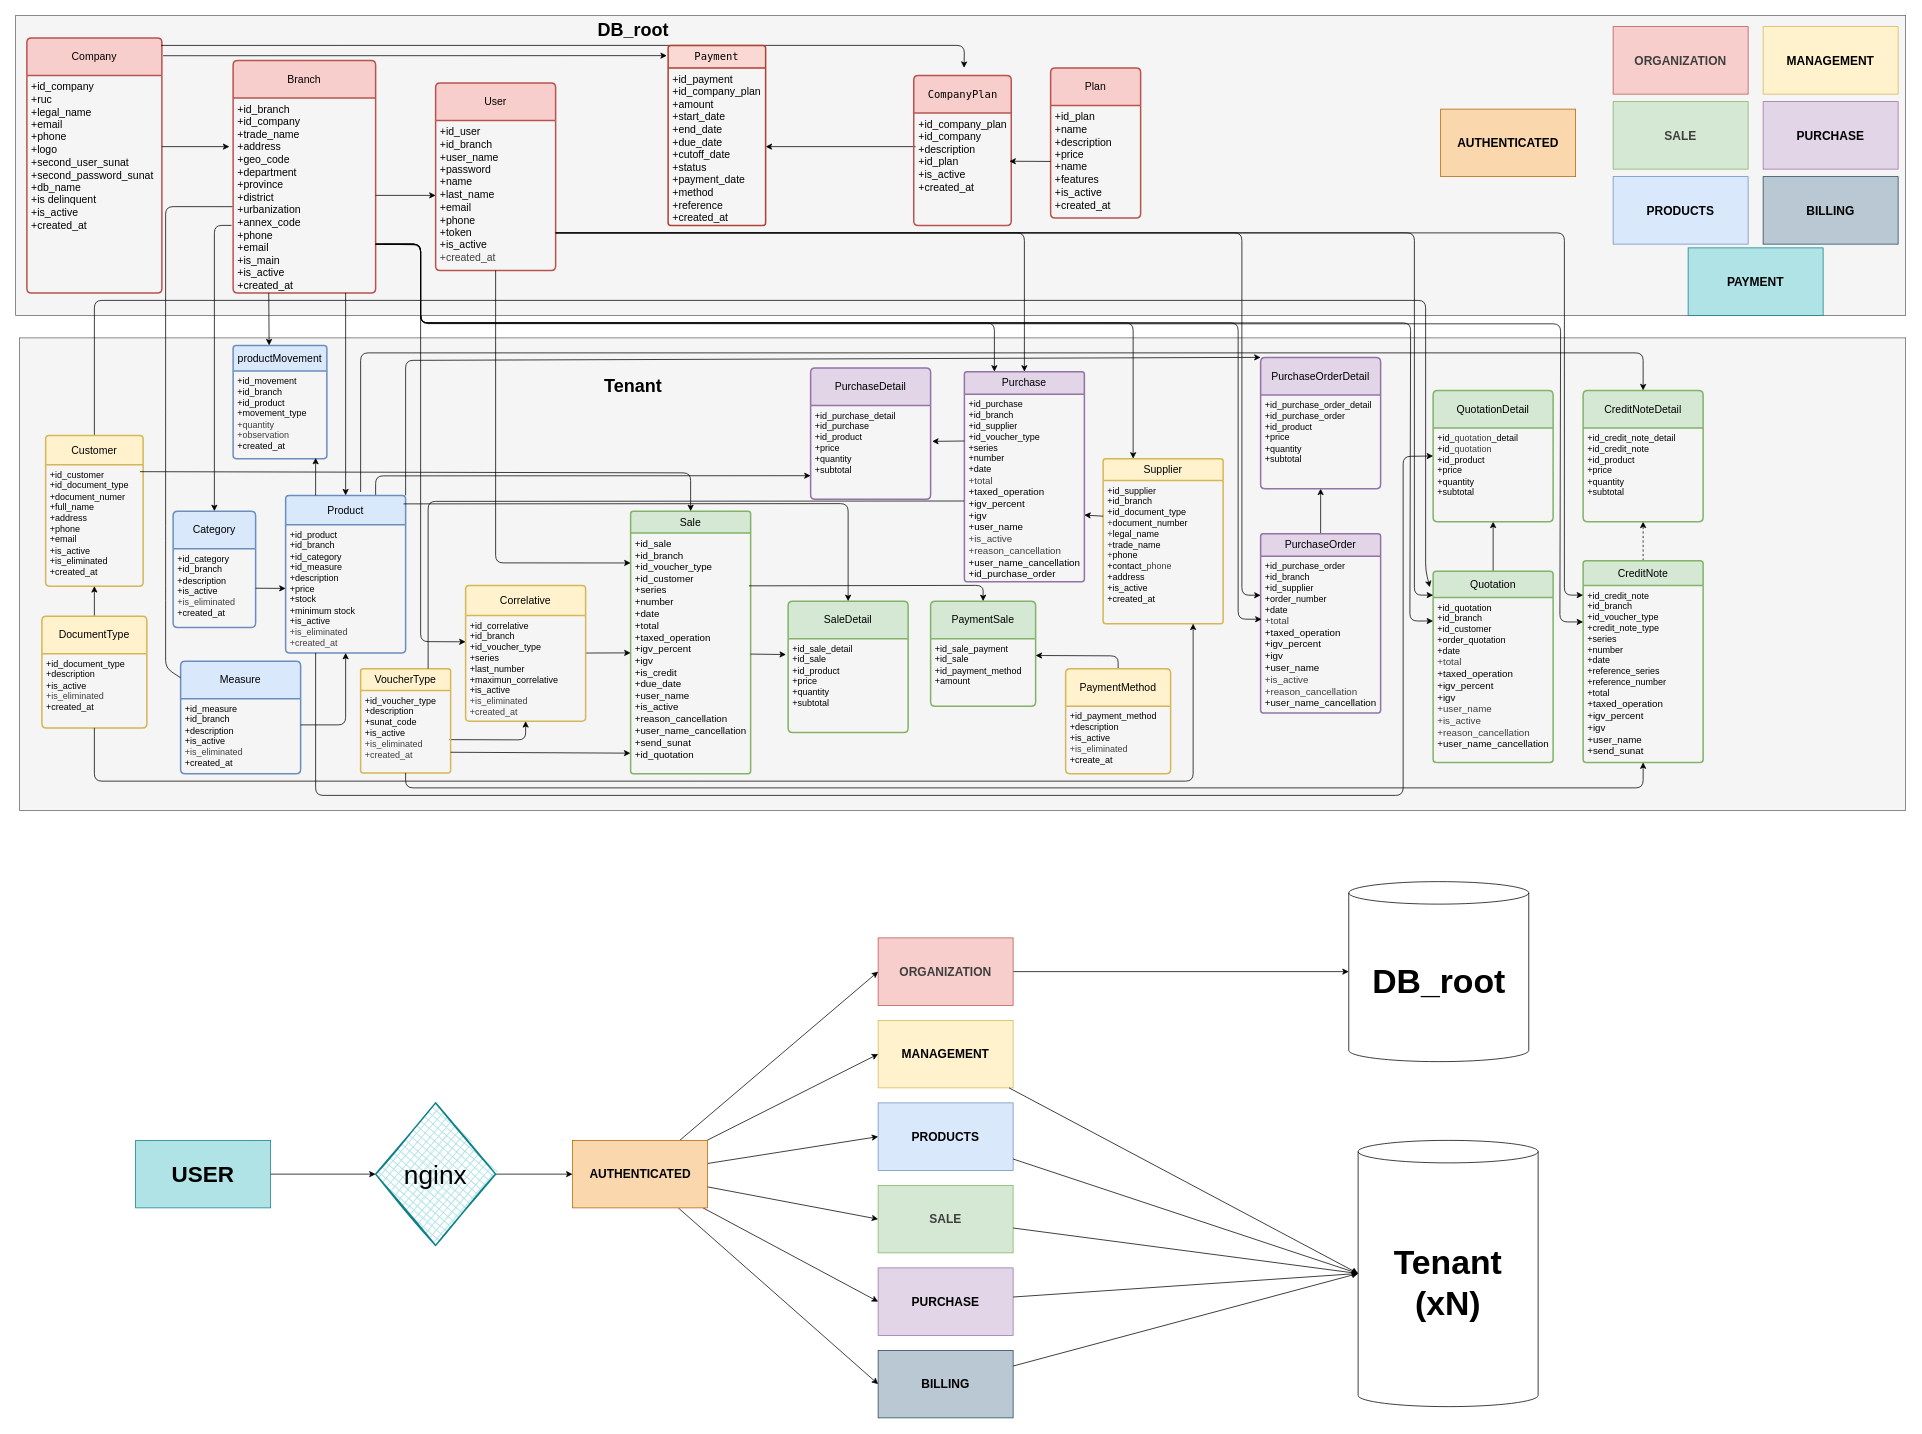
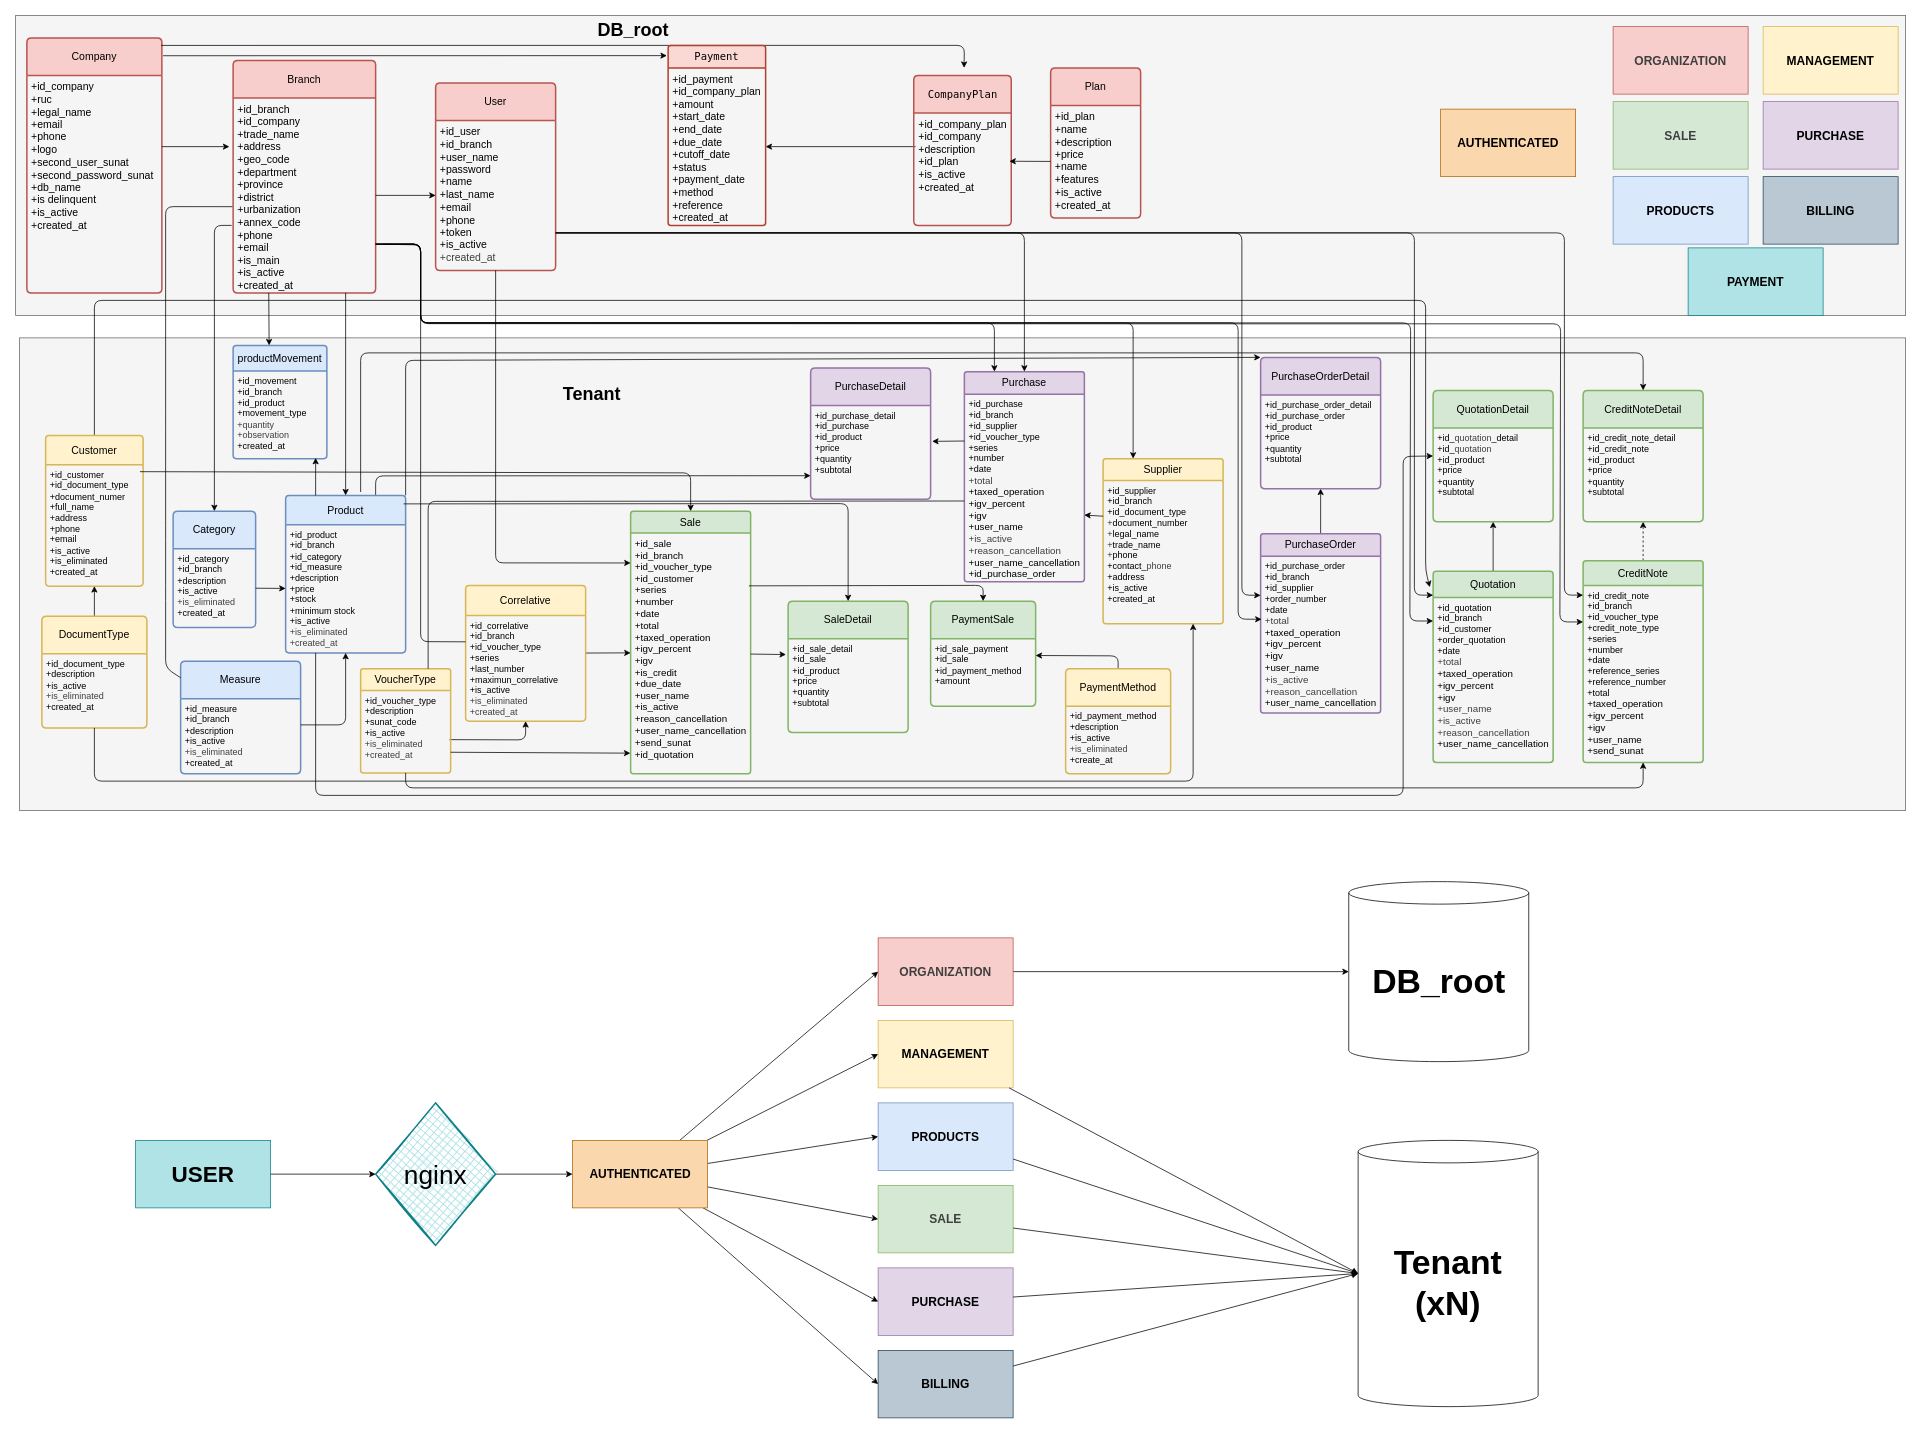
node "Tenant": moved (632, 387) -> (591, 394)
edge "+id_branch +id_company +trade_name +address +geo_code +department +province +district +urbanization +annex_code +phone +email +is_main +is_active +created_at" -> "+id_correlative +id_branch +id_voucher_type +series +last_number +maximun_correlative +is_active +is_eliminated +created_at": arrowhead classic -> none
